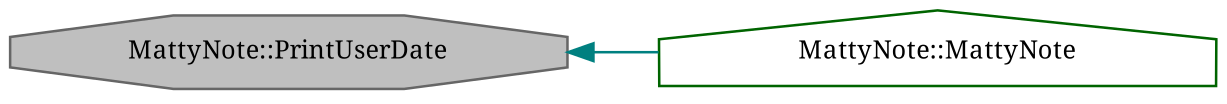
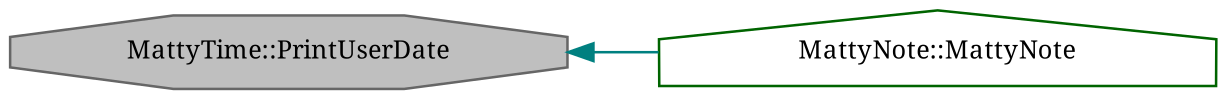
node "MattyNote::PrintUserDate": label "MattyNote::PrintUserDate" -> "MattyTime::PrintUserDate"
